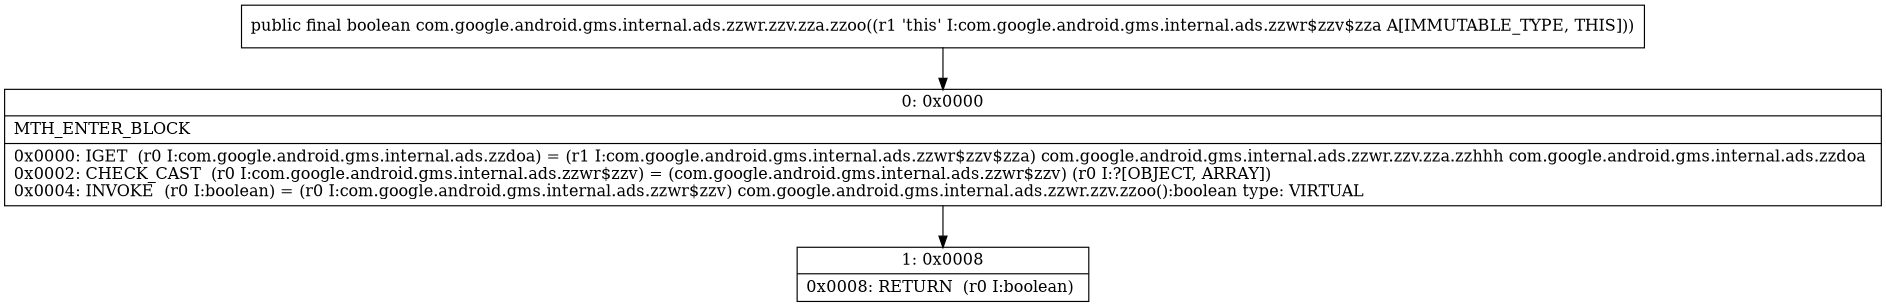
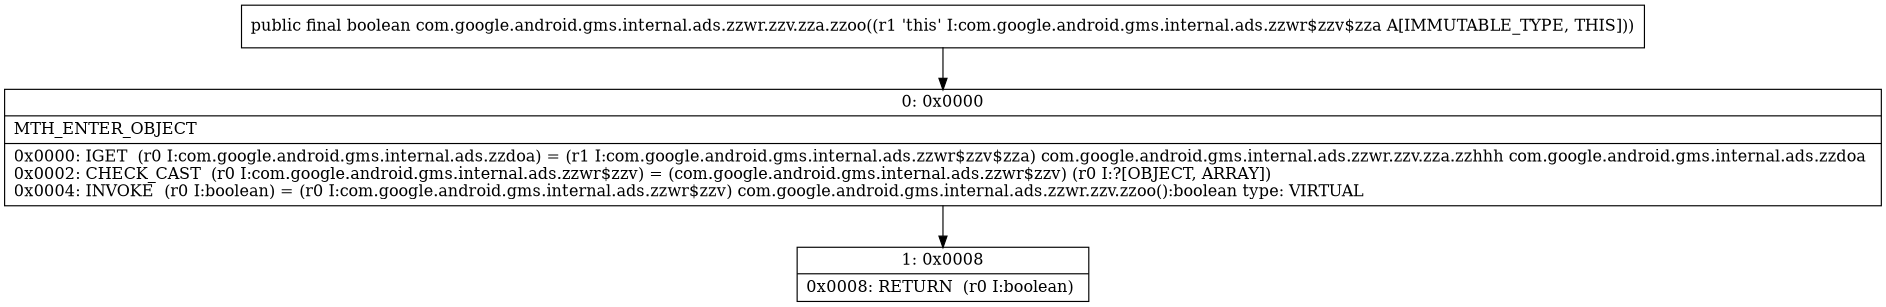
node "0: 0x0000": text "MTH_ENTER_BLOCK" -> "MTH_ENTER_OBJECT"
